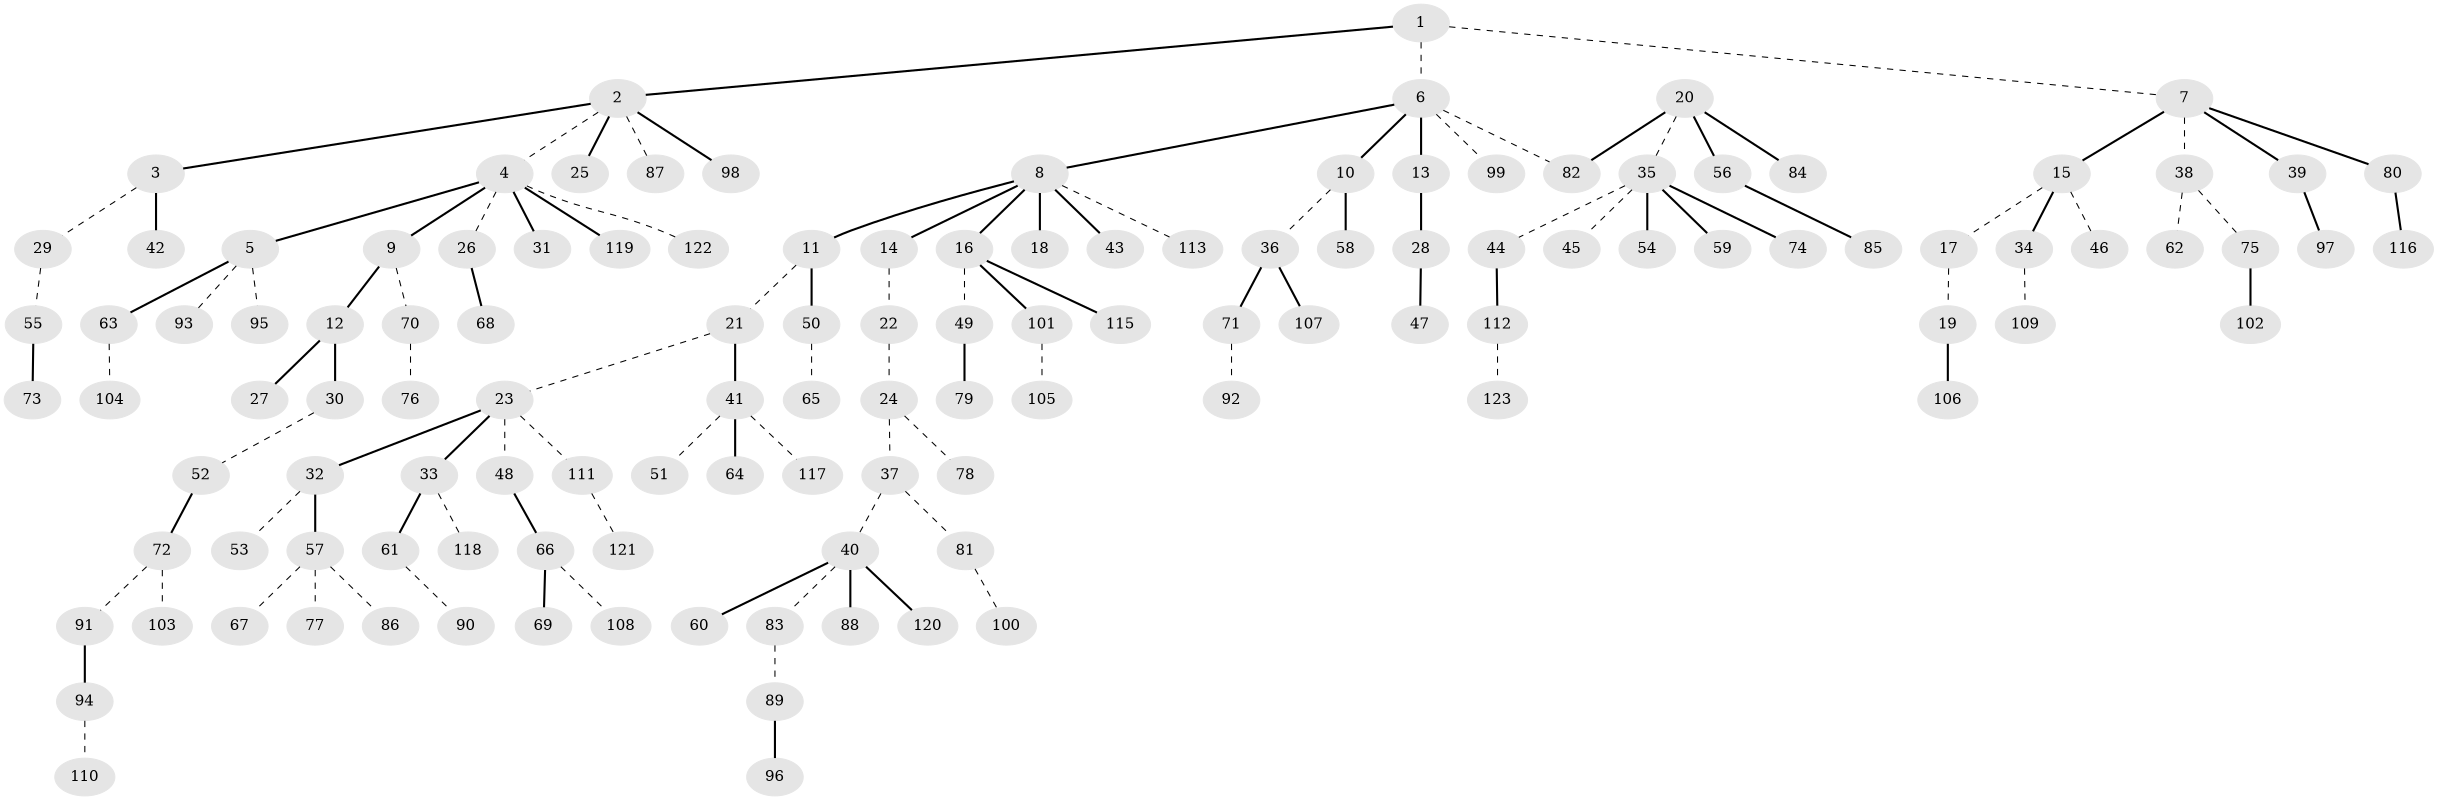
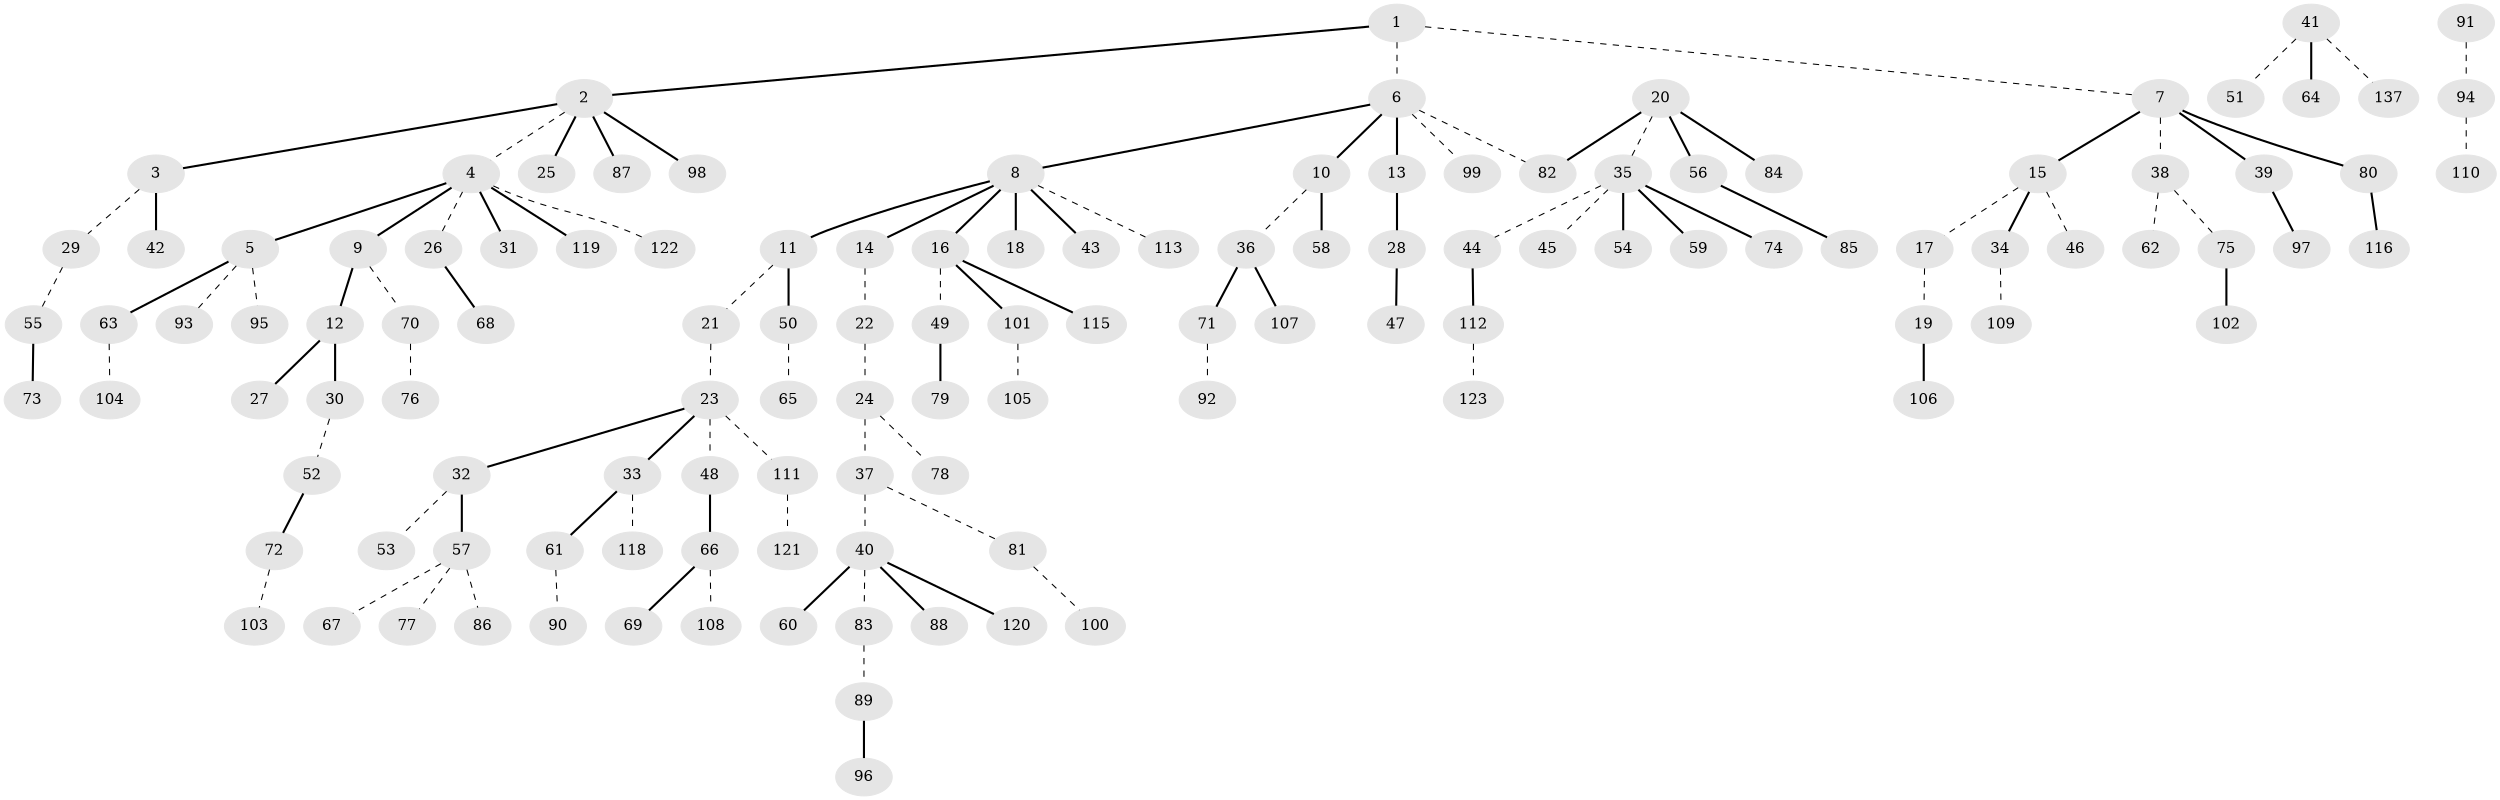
edge "2" -- "87": style dashed -> bold
edge "21" -- "41": removed
node "117": label "117" -> "137"
edge "72" -- "91": removed
edge "91" -- "94": style bold -> dashed
